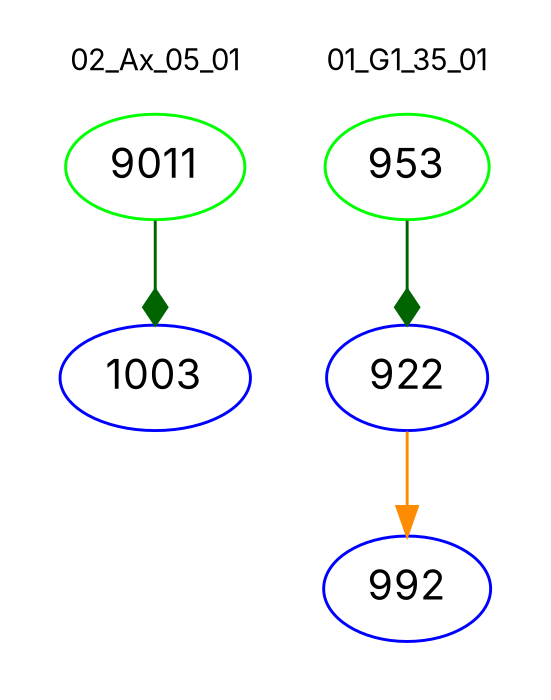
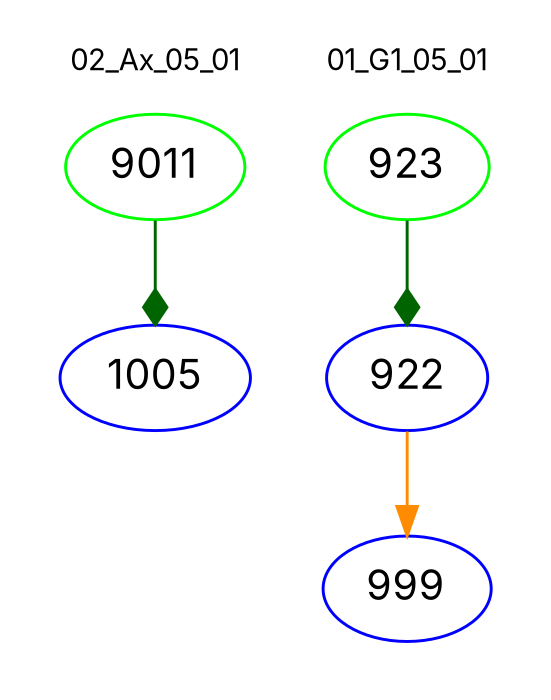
cluster "01_G1_35_01": label "01_G1_35_01" -> "01_G1_05_01"
node "953": label "953" -> "923"
node "1003": label "1003" -> "1005"
node "992": label "992" -> "999"
